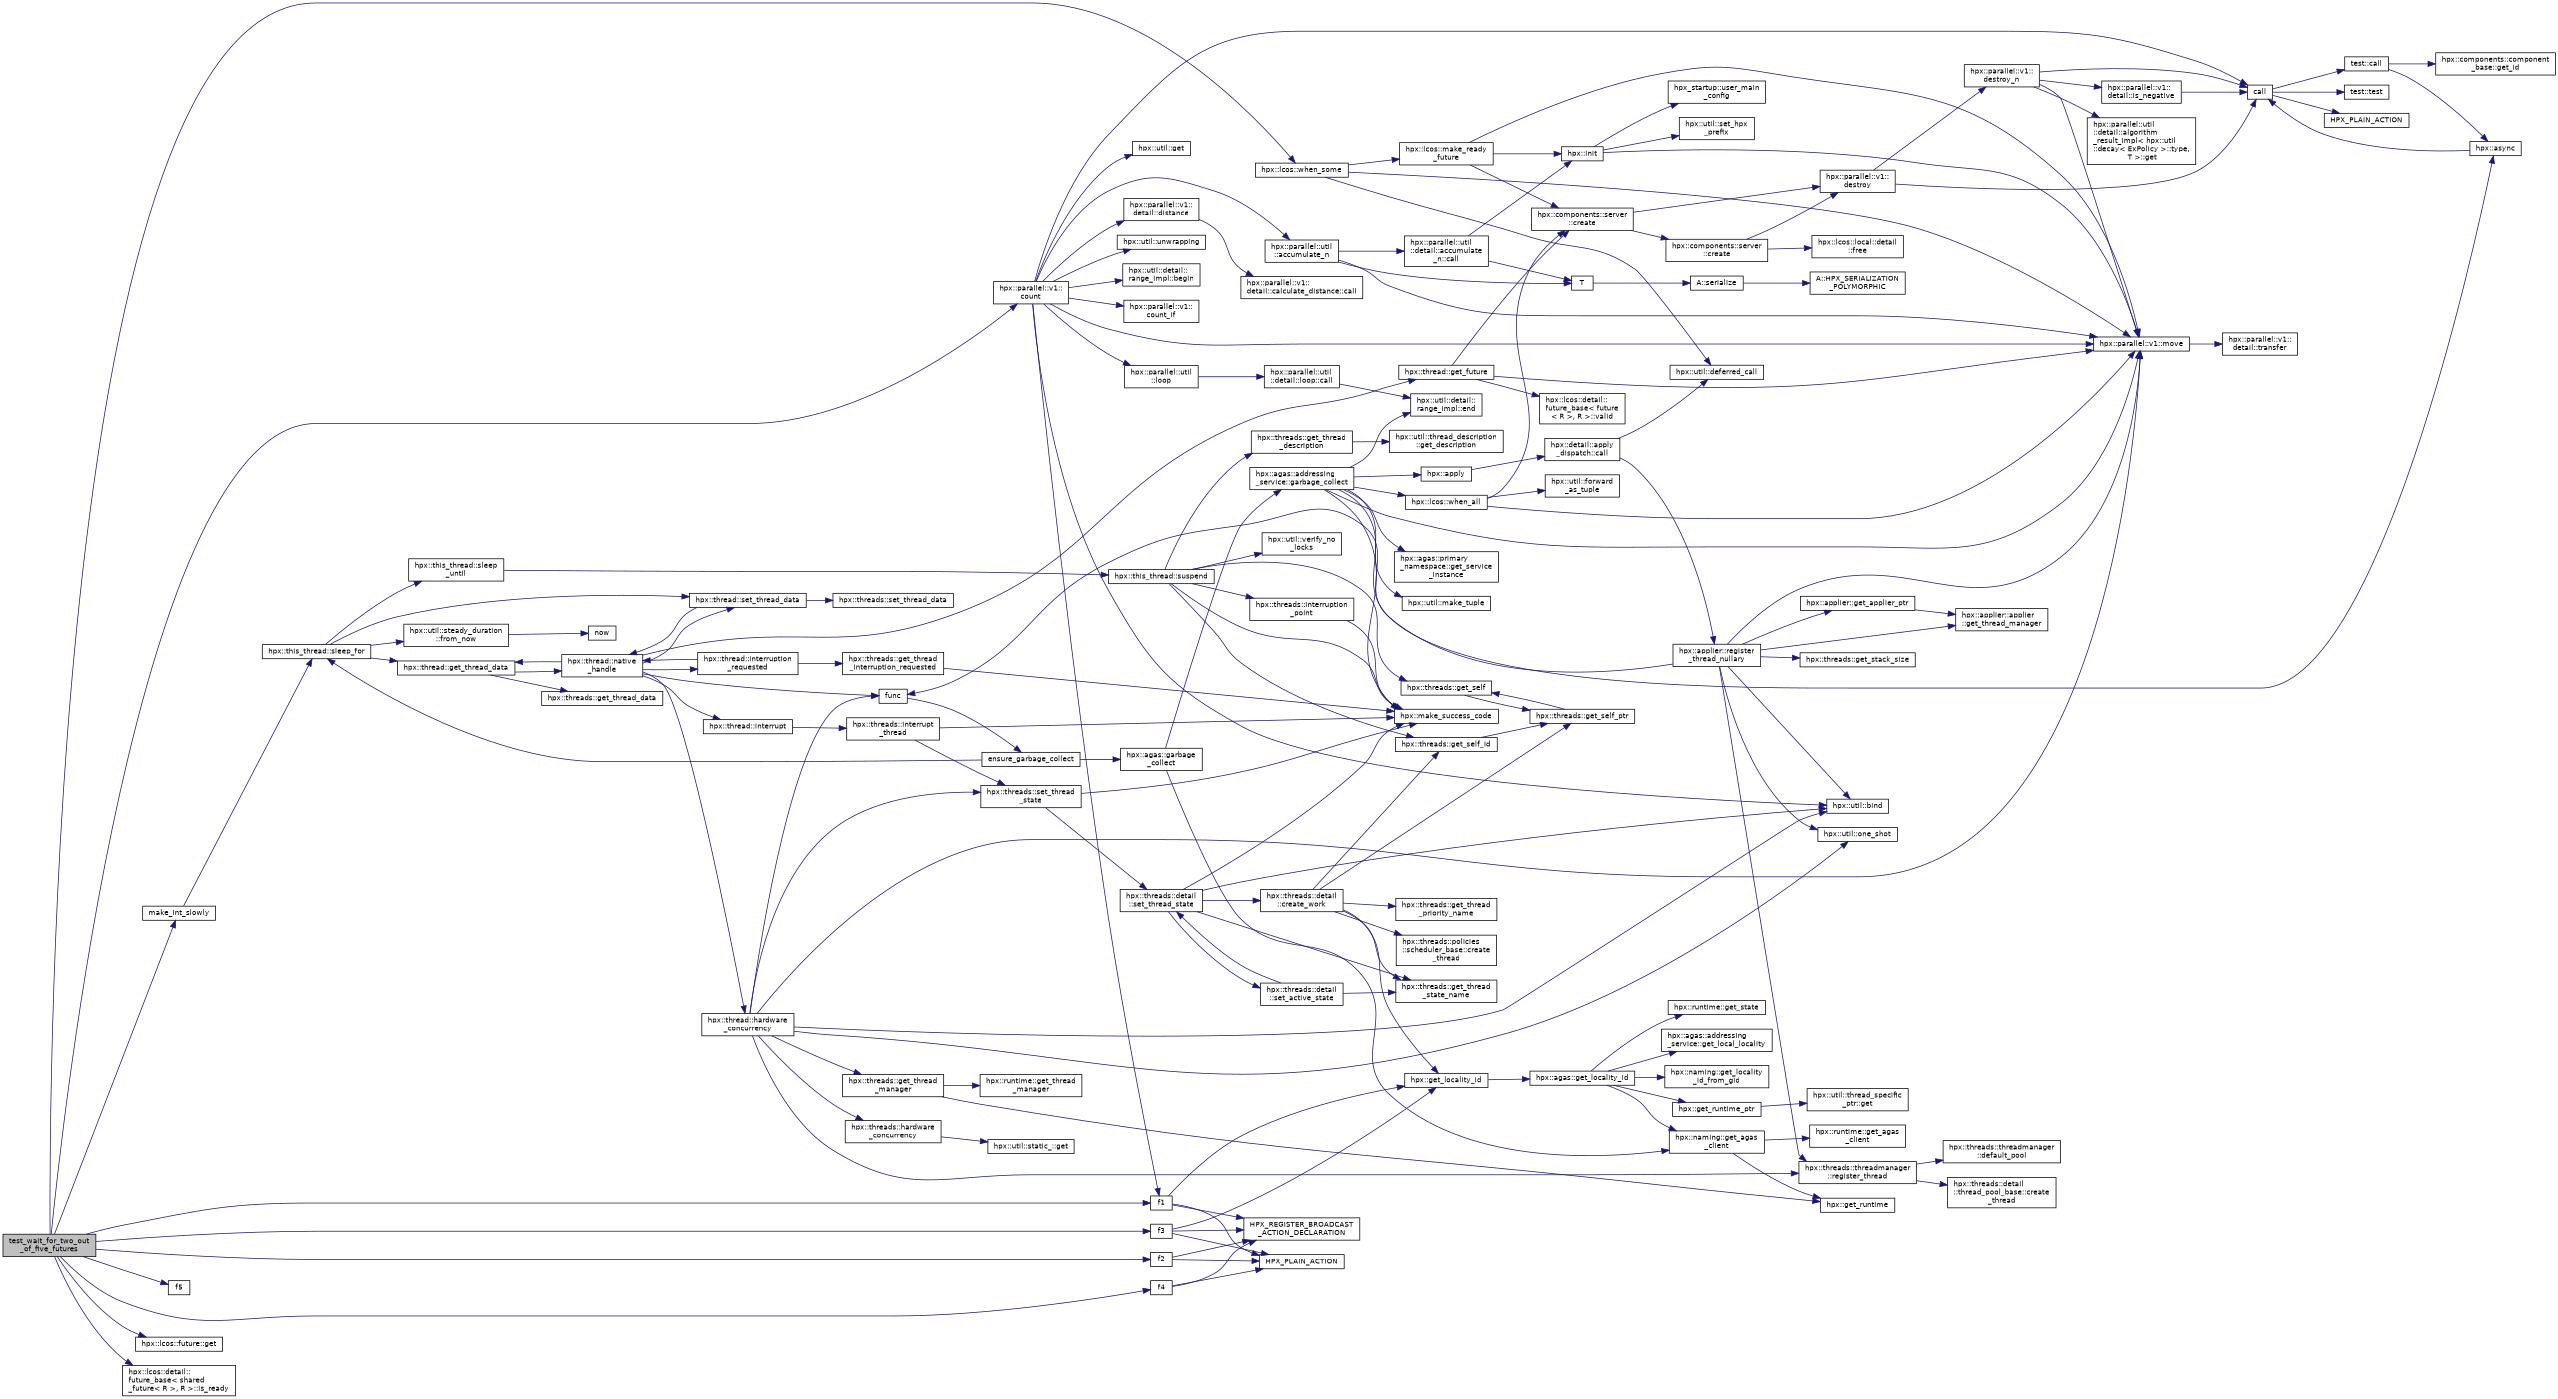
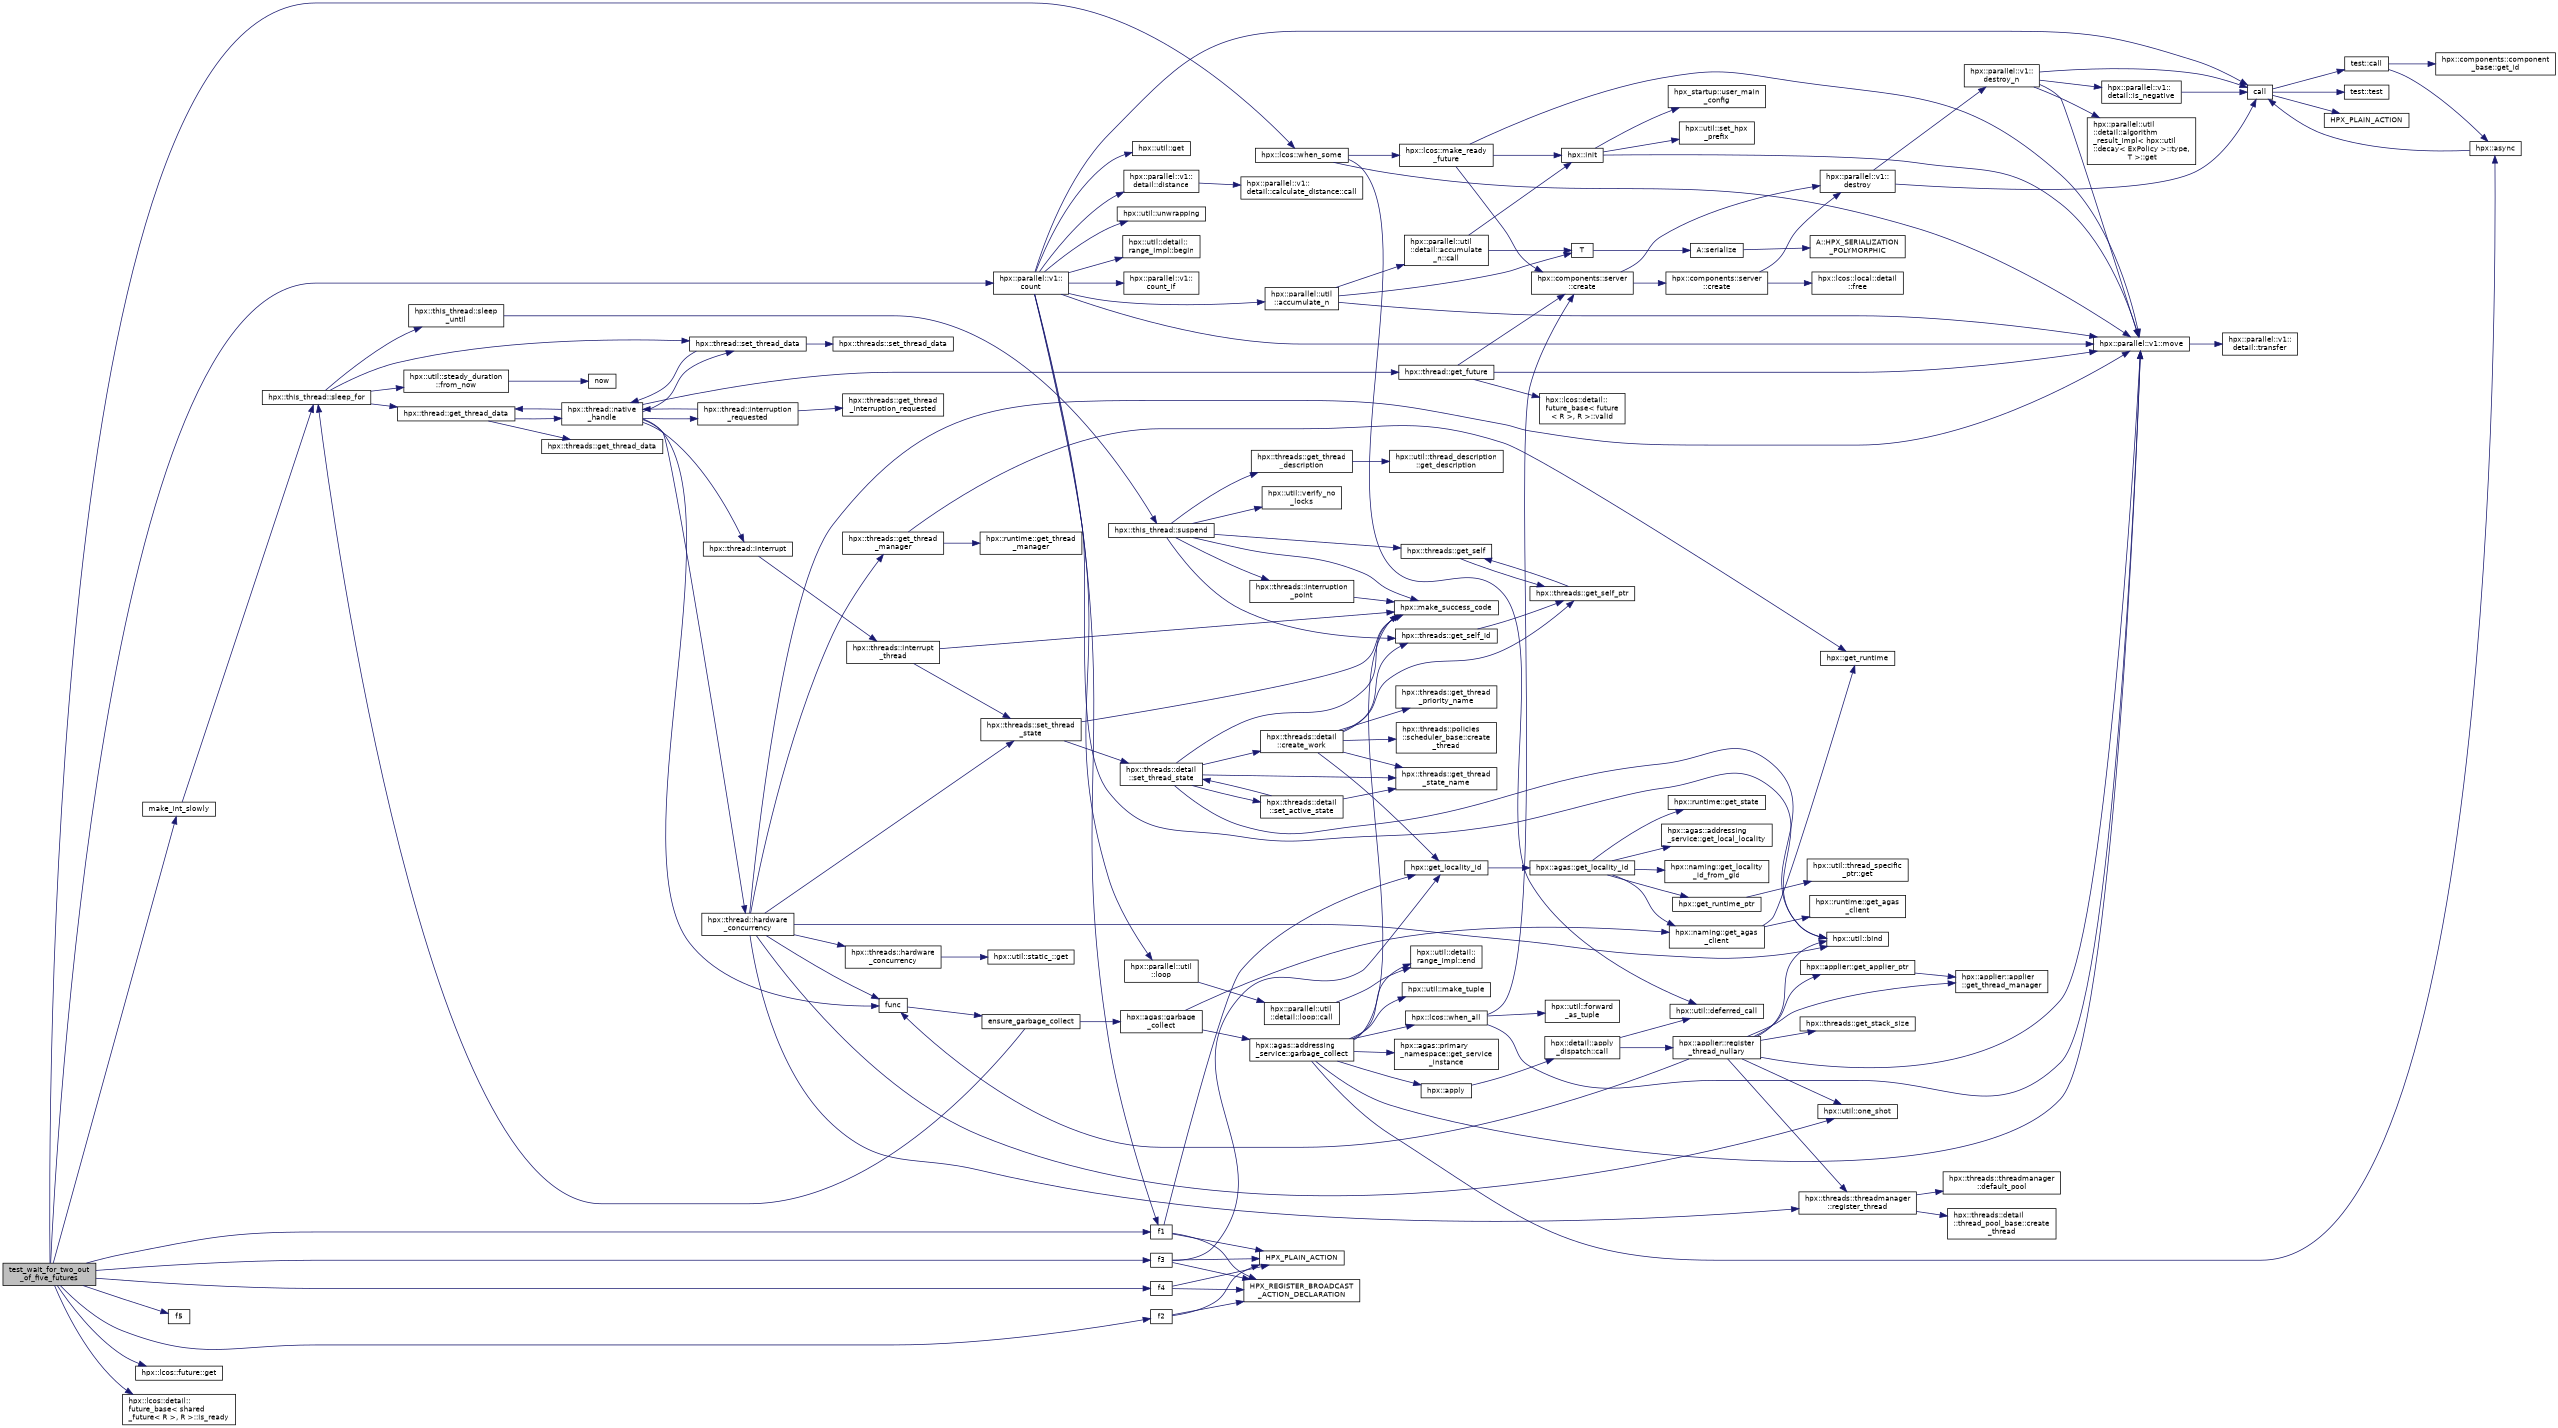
edge "hpx::threads::get_thread _interruption_requested" -> "hpx::make_success_code": removed
